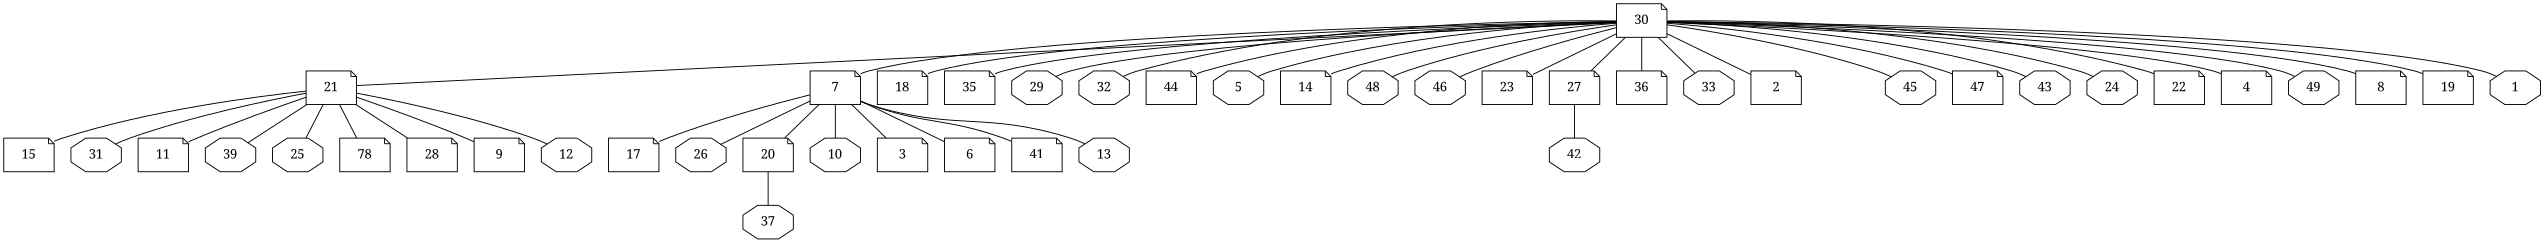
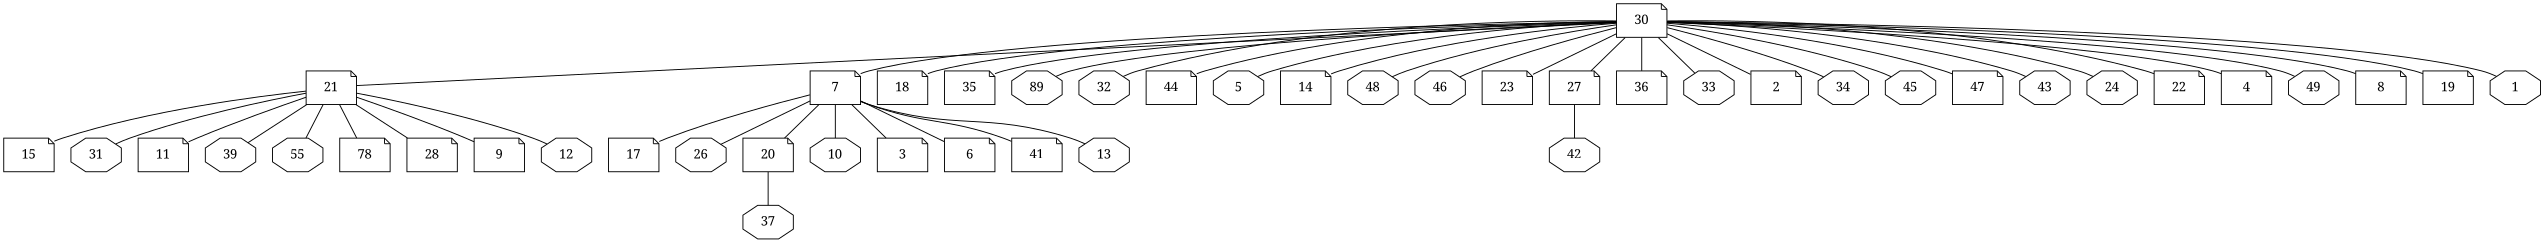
node "29": label "29" -> "89"
node "34": added
node "25": label "25" -> "55"
